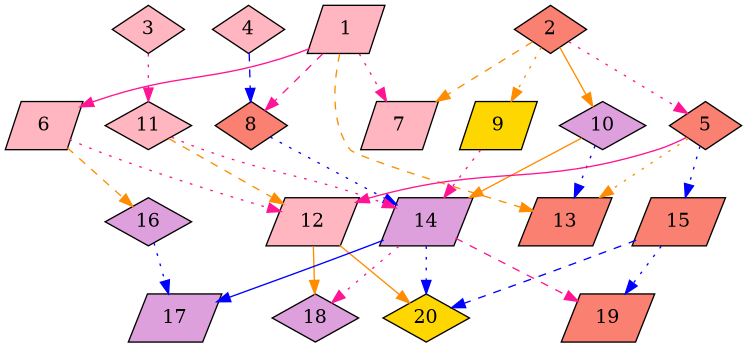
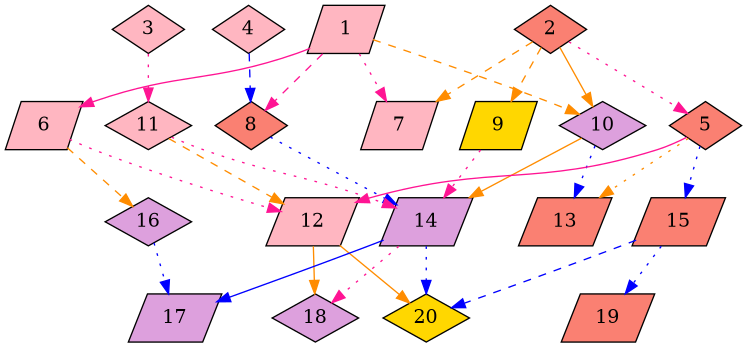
edge "2" -> "9": style dotted -> dashed
edge "1" -> "13": now "1" -> "10"
edge "14" -> "19": removed
